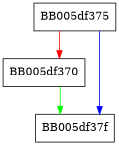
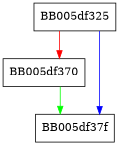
node "BB005df375": label "BB005df375" -> "BB005df325"
